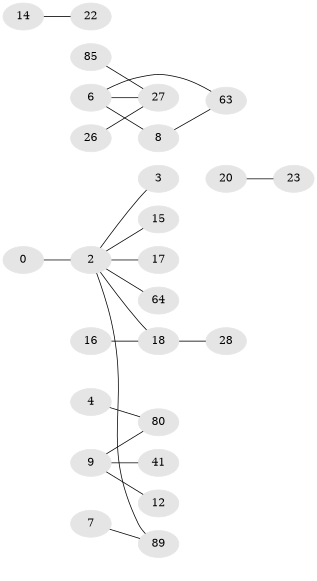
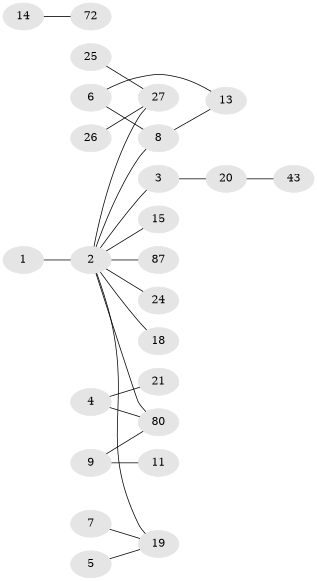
node "22": label "22" -> "72"
node "85": label "85" -> "25"
edge "6" -- "27": now "2" -- "27"
node "63": label "63" -> "13"
edge "3" -- "20": added
node "23": label "23" -> "43"
edge "8" -- "2": added
node "0": label "0" -> "1"
node "17": label "17" -> "87"
node "64": label "64" -> "24"
node "16": removed
node "28": removed
edge "2" -- "80": added
node "21": added
node "41": label "41" -> "11"
node "12": removed
node "89": label "89" -> "19"
node "5": added
